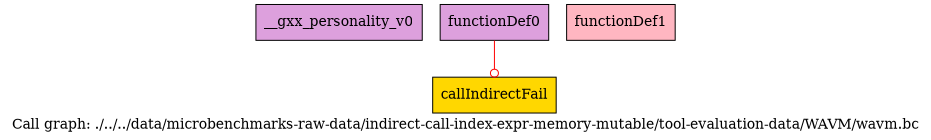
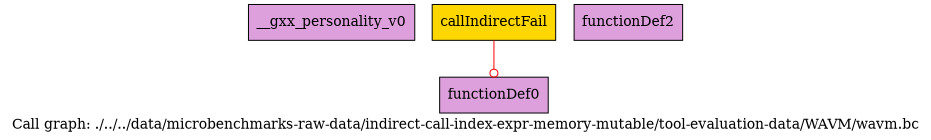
node "functionDef1": removed
node "functionDef2": added
edge "functionDef0" -> "callIndirectFail": reversed
